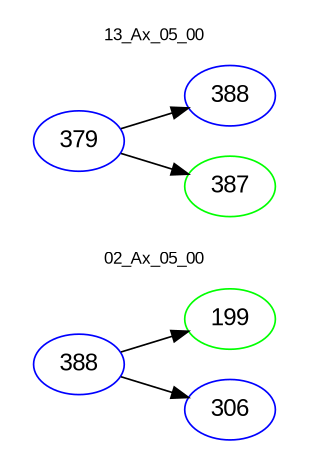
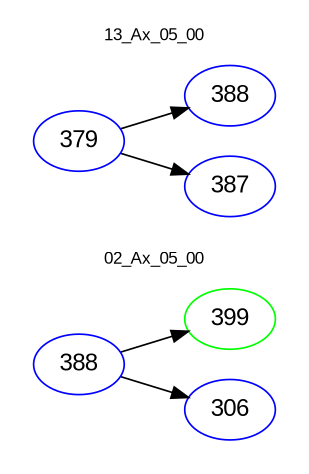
node "387": color green -> blue
node "199": label "199" -> "399"
